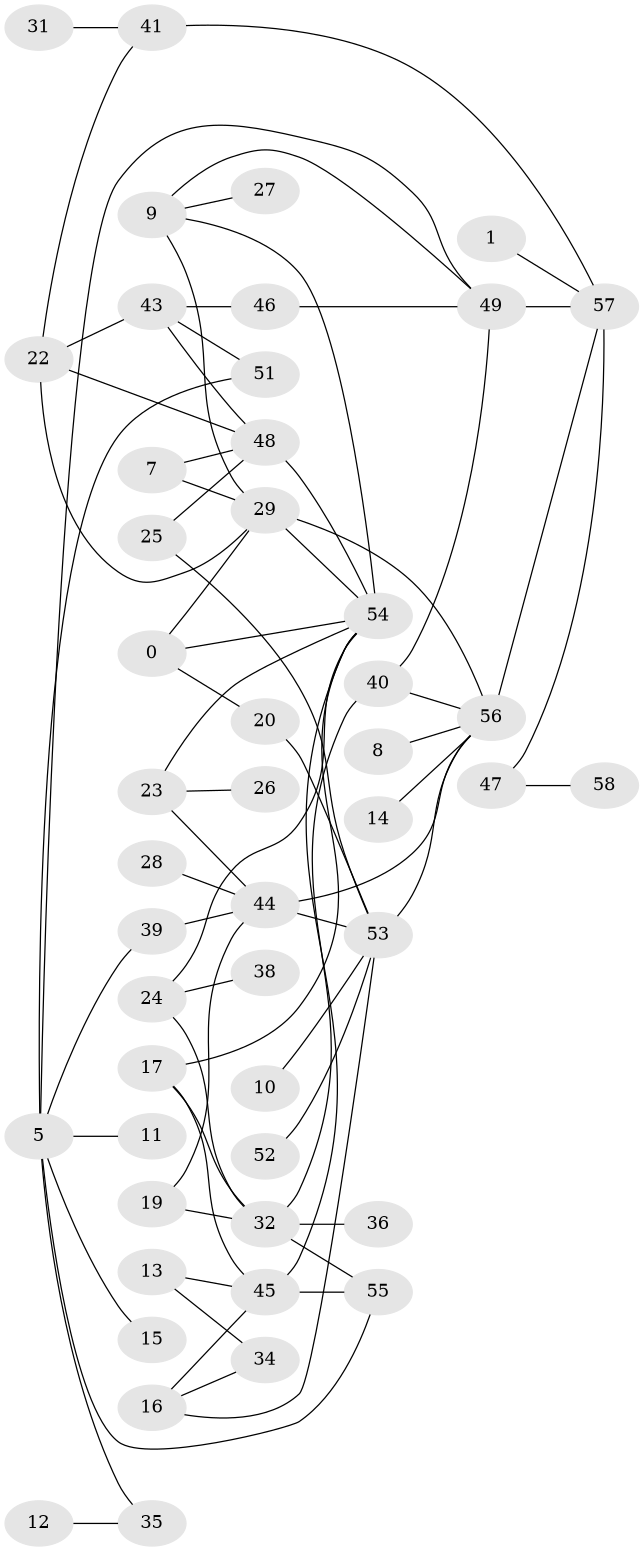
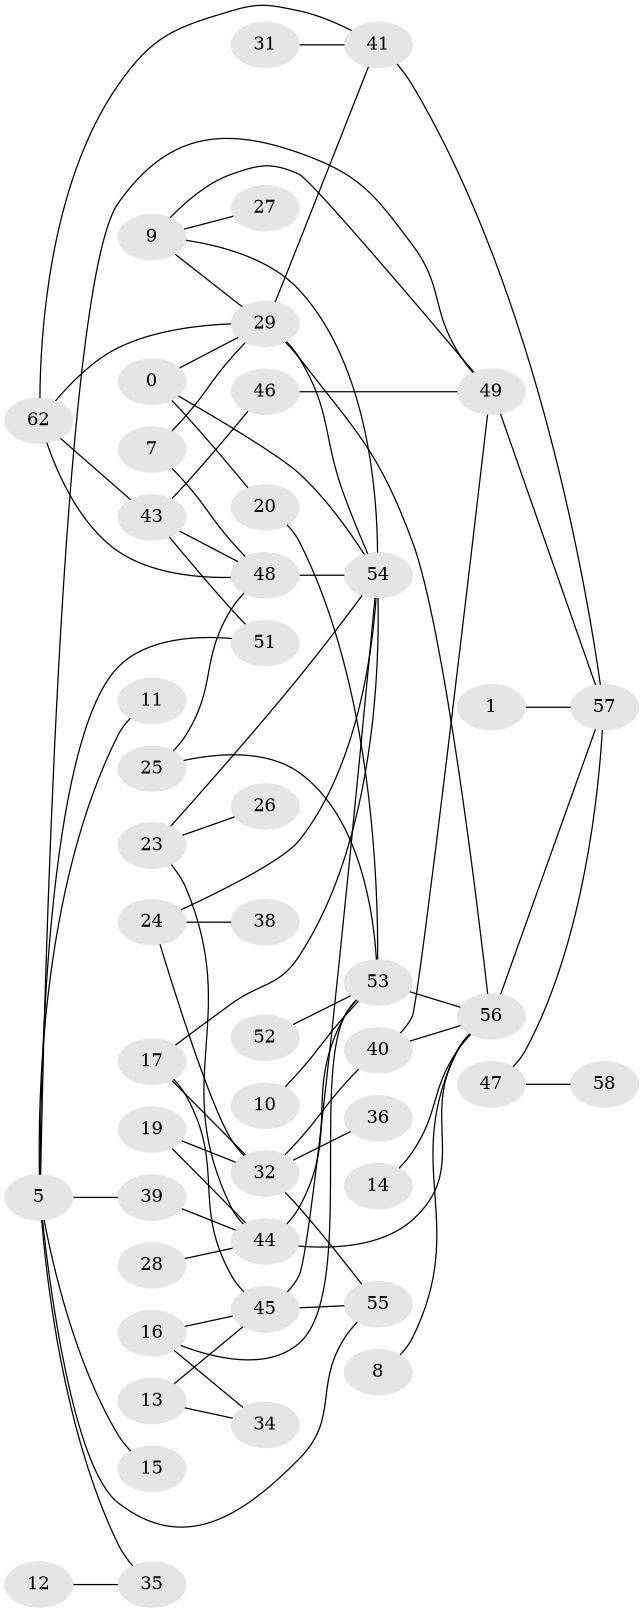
edge "41" -- "29": added
node "22": label "22" -> "62"
